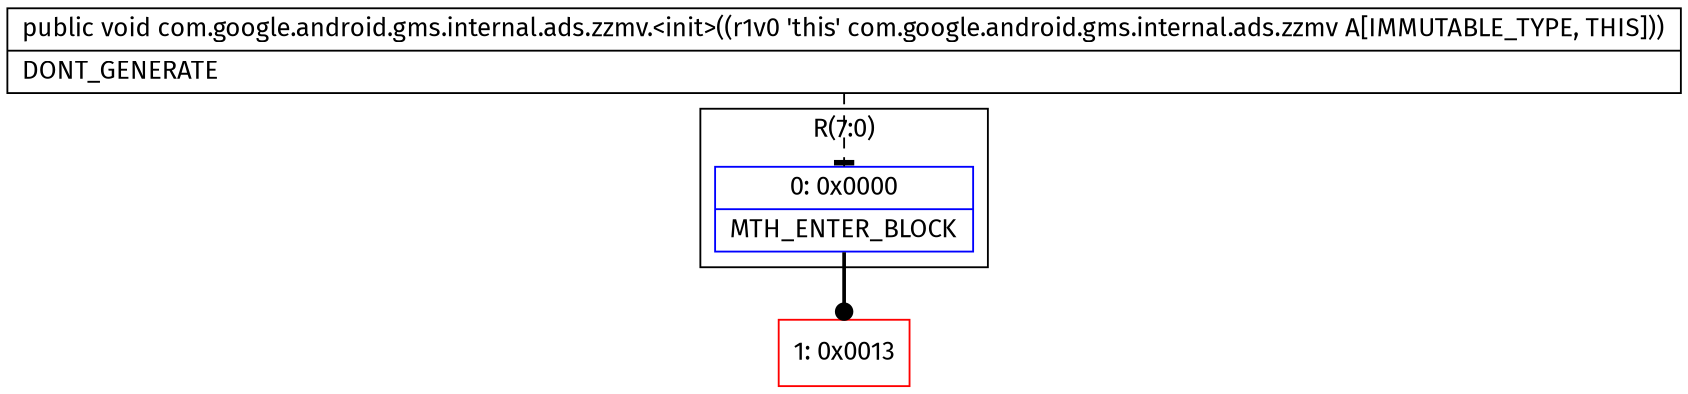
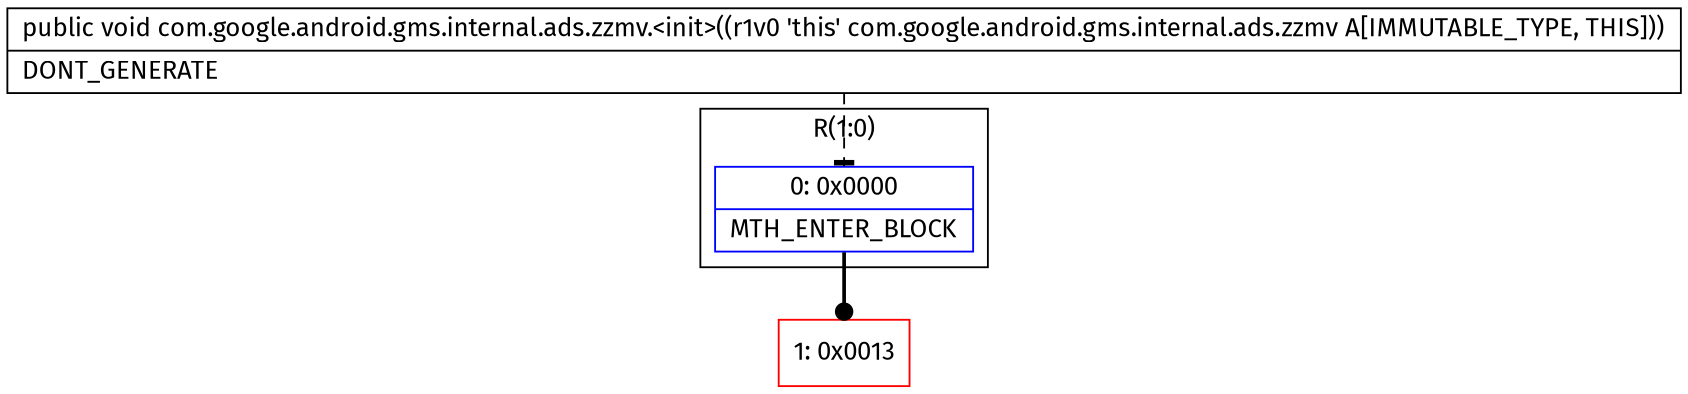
cluster "R(7:0)": label "R(7:0)" -> "R(1:0)"
